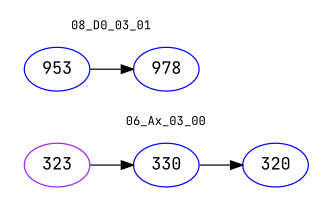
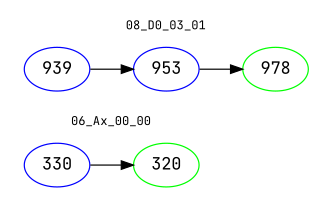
node "939": added
node "978": color blue -> green
cluster "06_Ax_03_00": label "06_Ax_03_00" -> "06_Ax_00_00"
node "323": removed
node "320": color blue -> green
